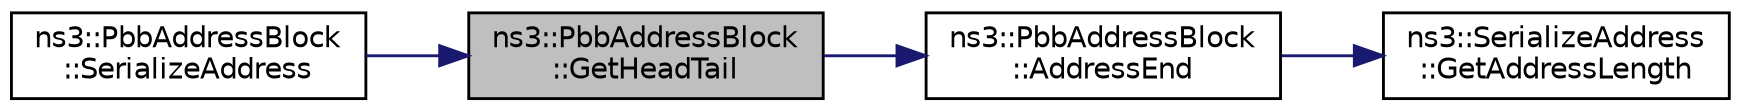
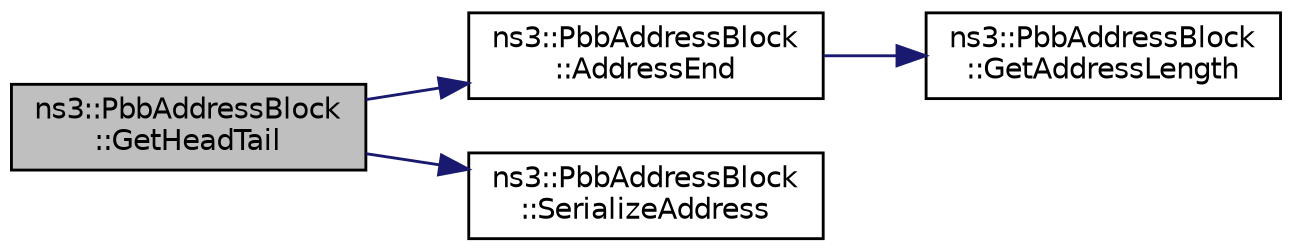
edge "ns3::PbbAddressBlock ::SerializeAddress" -> "ns3::PbbAddressBlock ::GetHeadTail": reversed
node "ns3::SerializeAddress ::GetAddressLength": label "ns3::SerializeAddress ::GetAddressLength" -> "ns3::PbbAddressBlock ::GetAddressLength"
